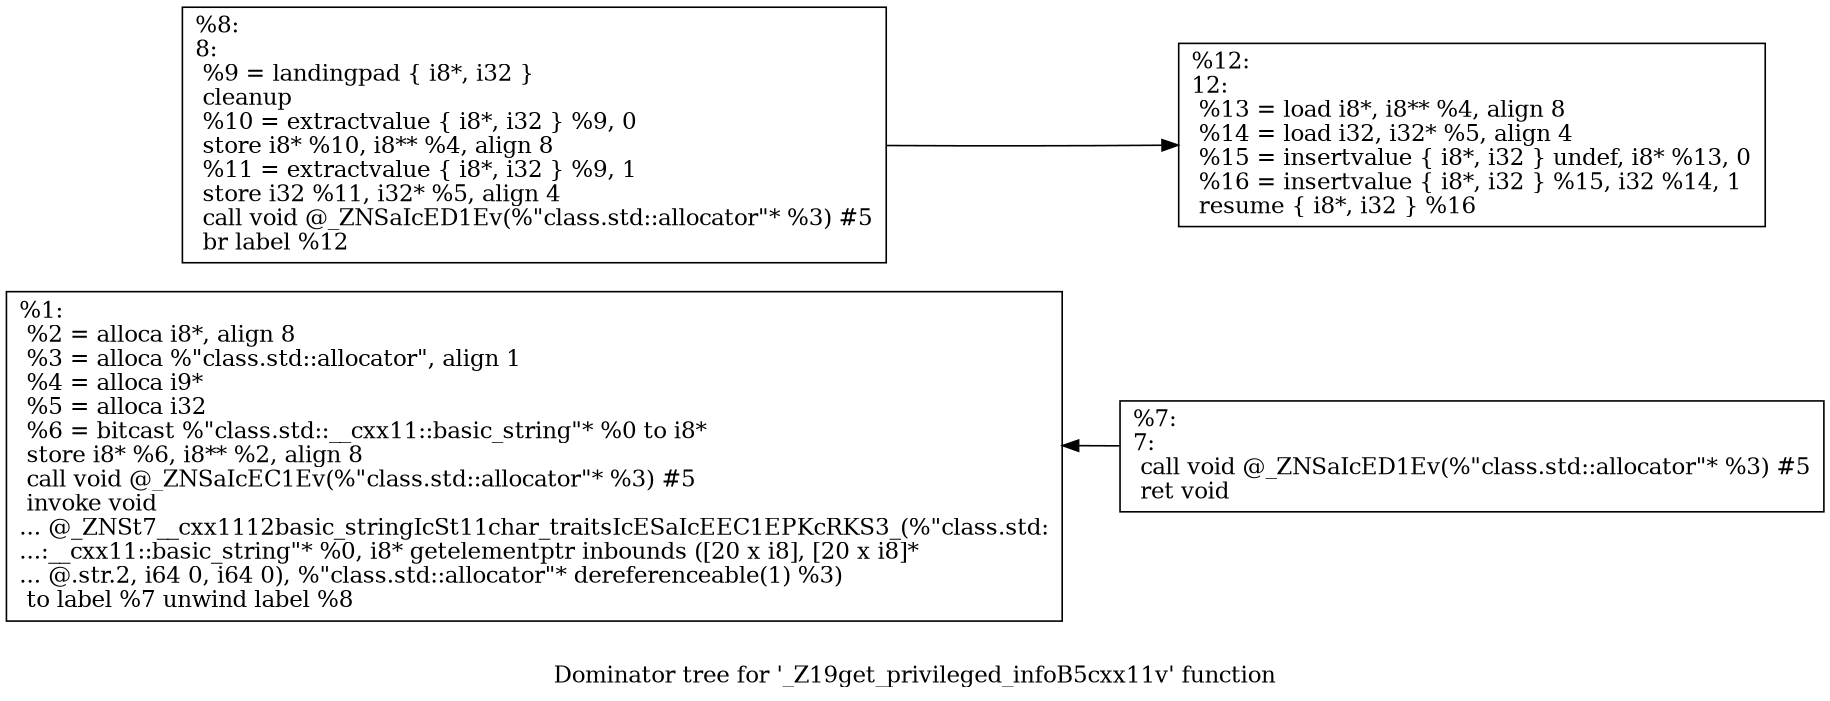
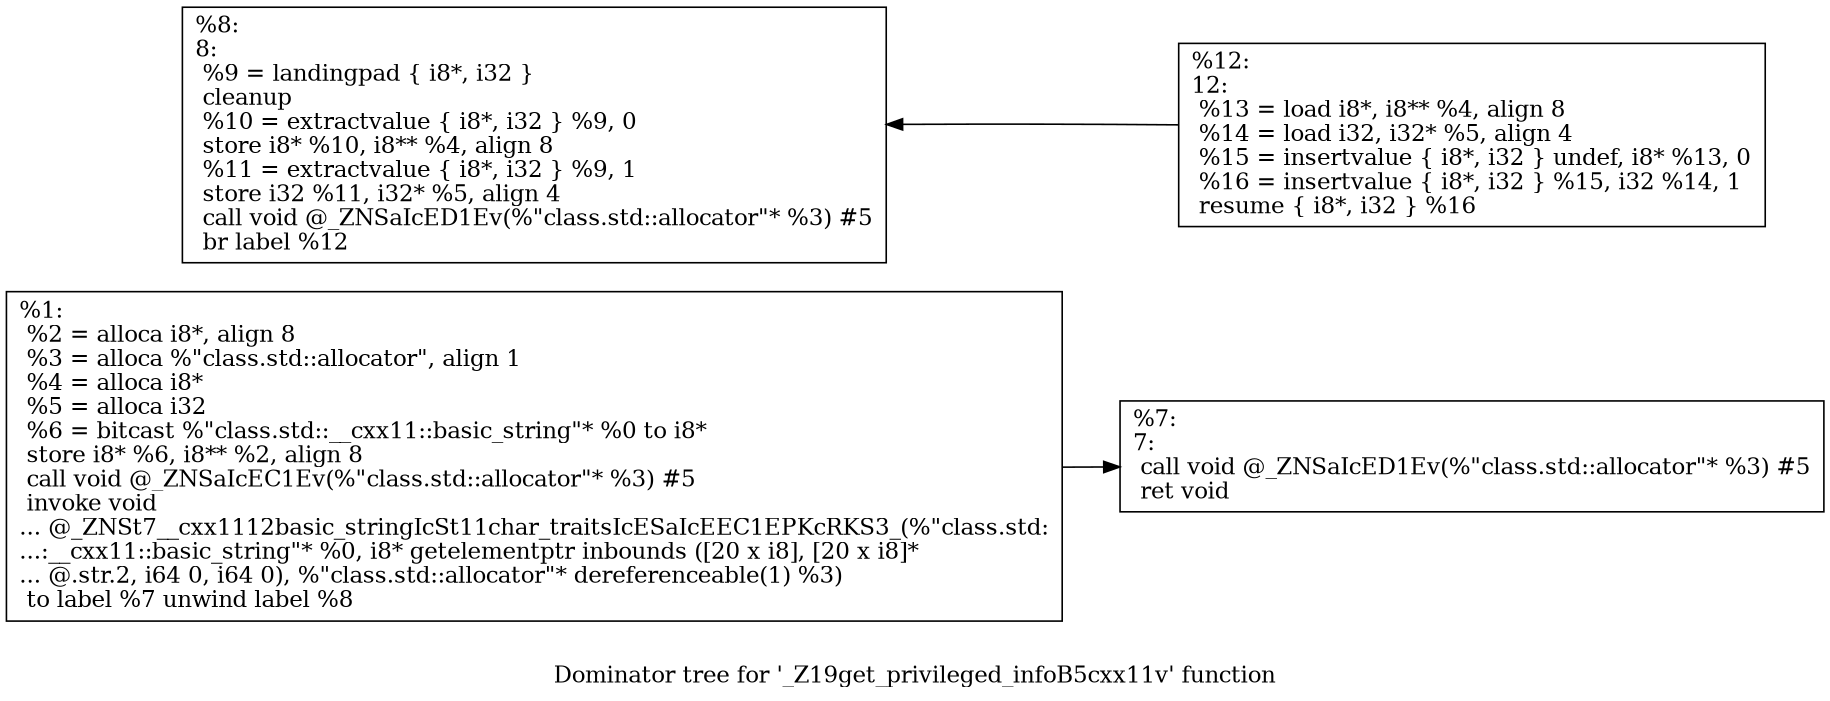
edge "%8:" -> "%12:": reversed
node "%1:": text "%4 = alloca i9*" -> "%4 = alloca i8*"
edge "%7:" -> "%1:": reversed
